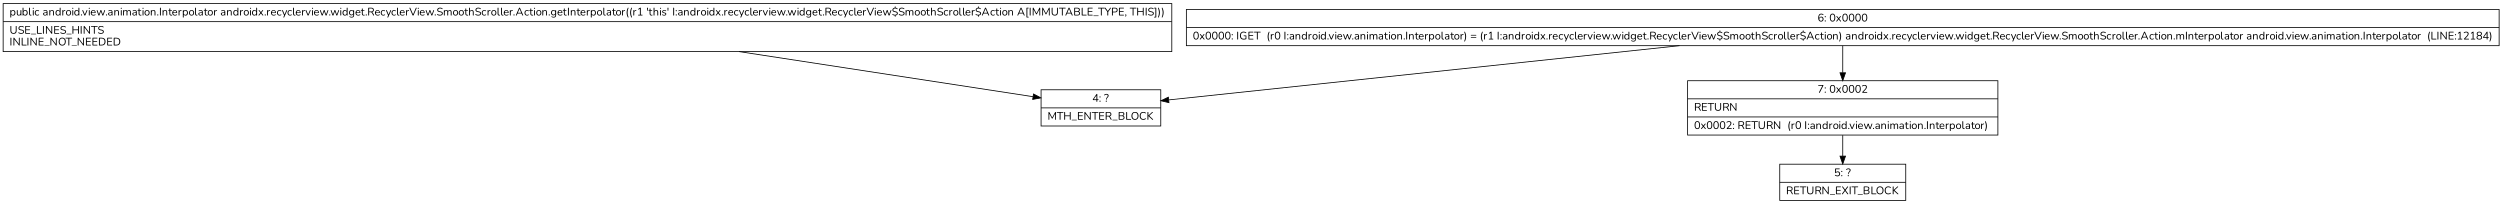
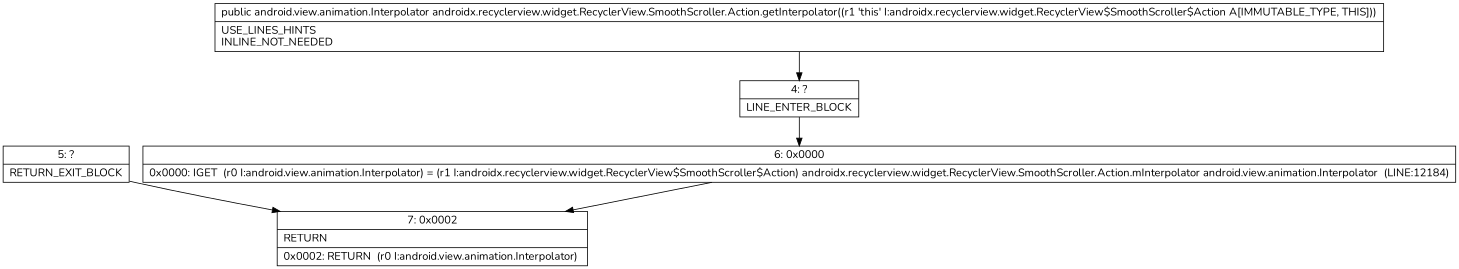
edge "6: 0x0000" -> "4: ?": reversed
node "4: ?": text "MTH_ENTER_BLOCK" -> "LINE_ENTER_BLOCK"
edge "7: 0x0002" -> "5: ?": reversed
